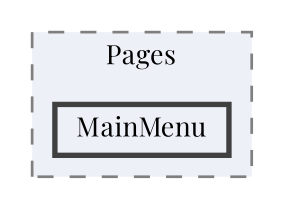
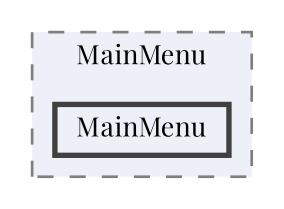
cluster "Pages": label "Pages" -> "MainMenu"
